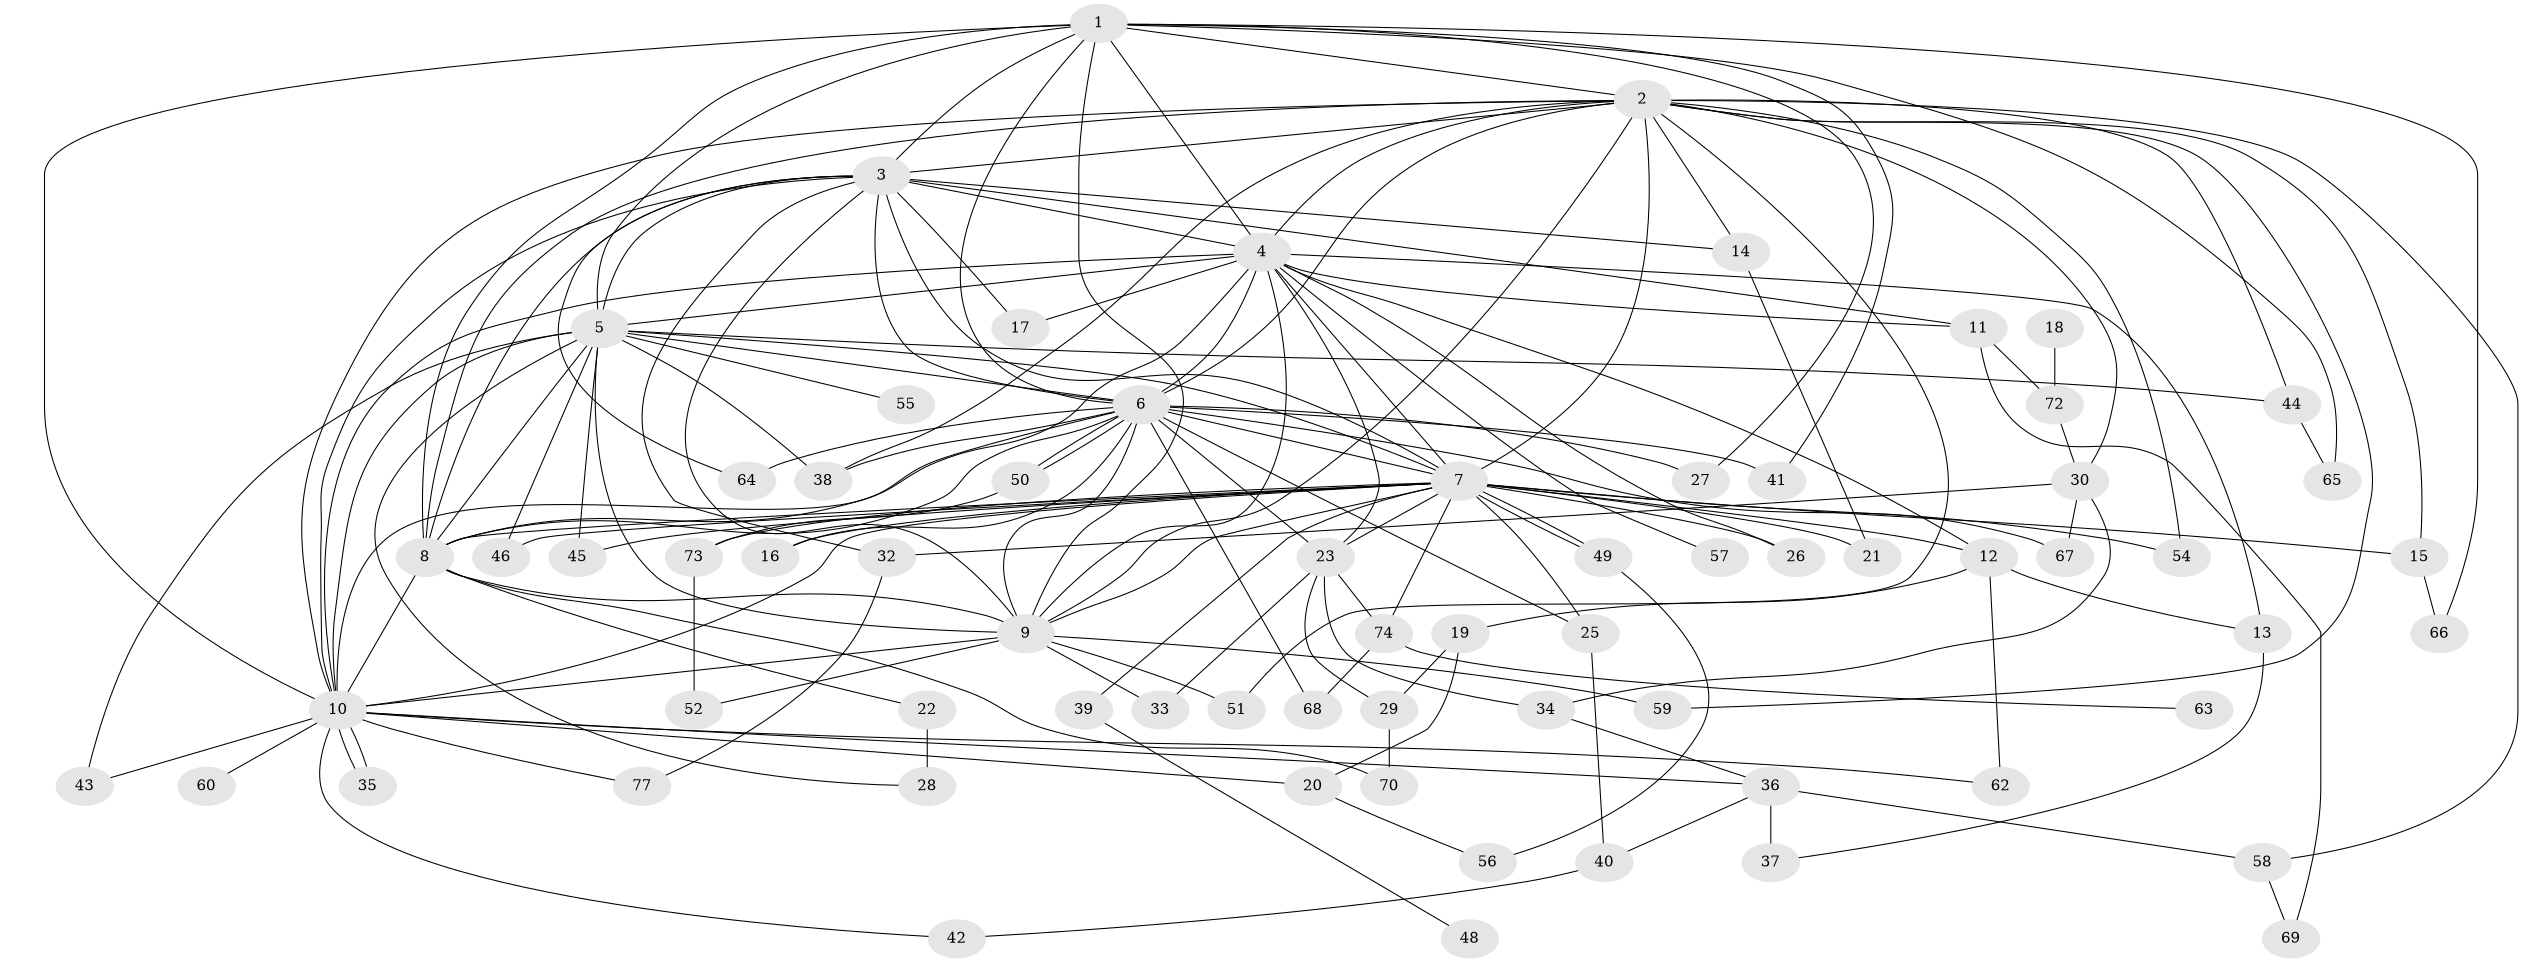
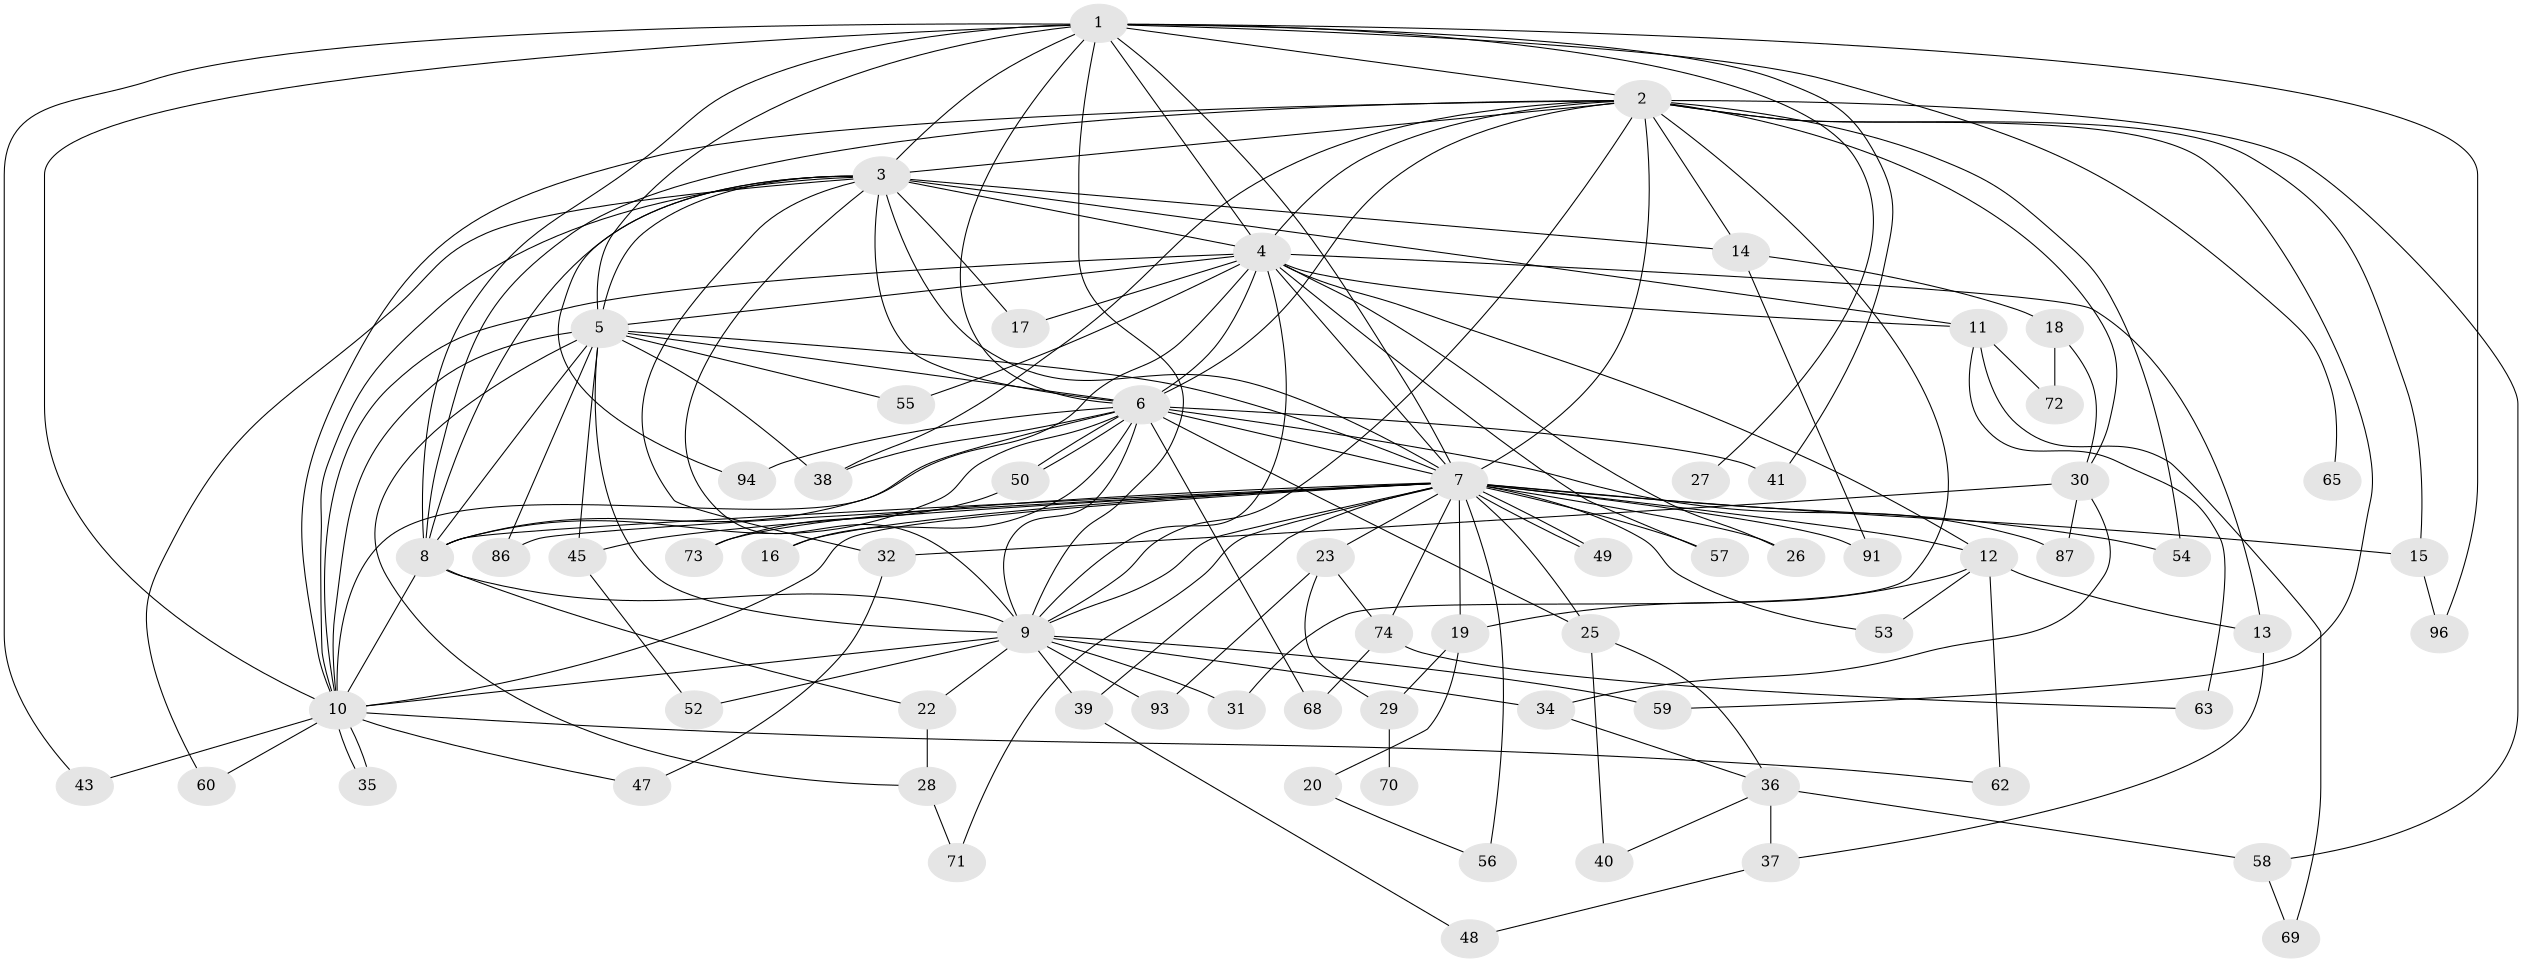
edge "1" -- "7": added
edge "14" -- "18": added
edge "3" -- "60": added
edge "4" -- "23": now "4" -- "55"
node "44": removed
edge "6" -- "27": removed
edge "72" -- "30": now "18" -- "30"
edge "5" -- "43": now "1" -- "43"
edge "11" -- "63": added
node "64": label "64" -> "94"
edge "6" -- "23": removed
edge "7" -- "57": added
node "46": label "46" -> "86"
edge "7" -- "19": added
node "21": label "21" -> "91"
node "67": label "67" -> "87"
node "53": added
node "66": label "66" -> "96"
edge "73" -- "52": now "45" -- "52"
edge "9" -- "39": added
edge "8" -- "70": removed
edge "9" -- "22": added
edge "23" -- "34": now "9" -- "34"
node "33": label "33" -> "93"
node "51": label "51" -> "31"
edge "49" -- "56": now "7" -- "56"
edge "10" -- "20": removed
edge "10" -- "36": now "25" -- "36"
node "77": label "77" -> "47"
node "71": added
edge "37" -- "48": added
node "42": removed
